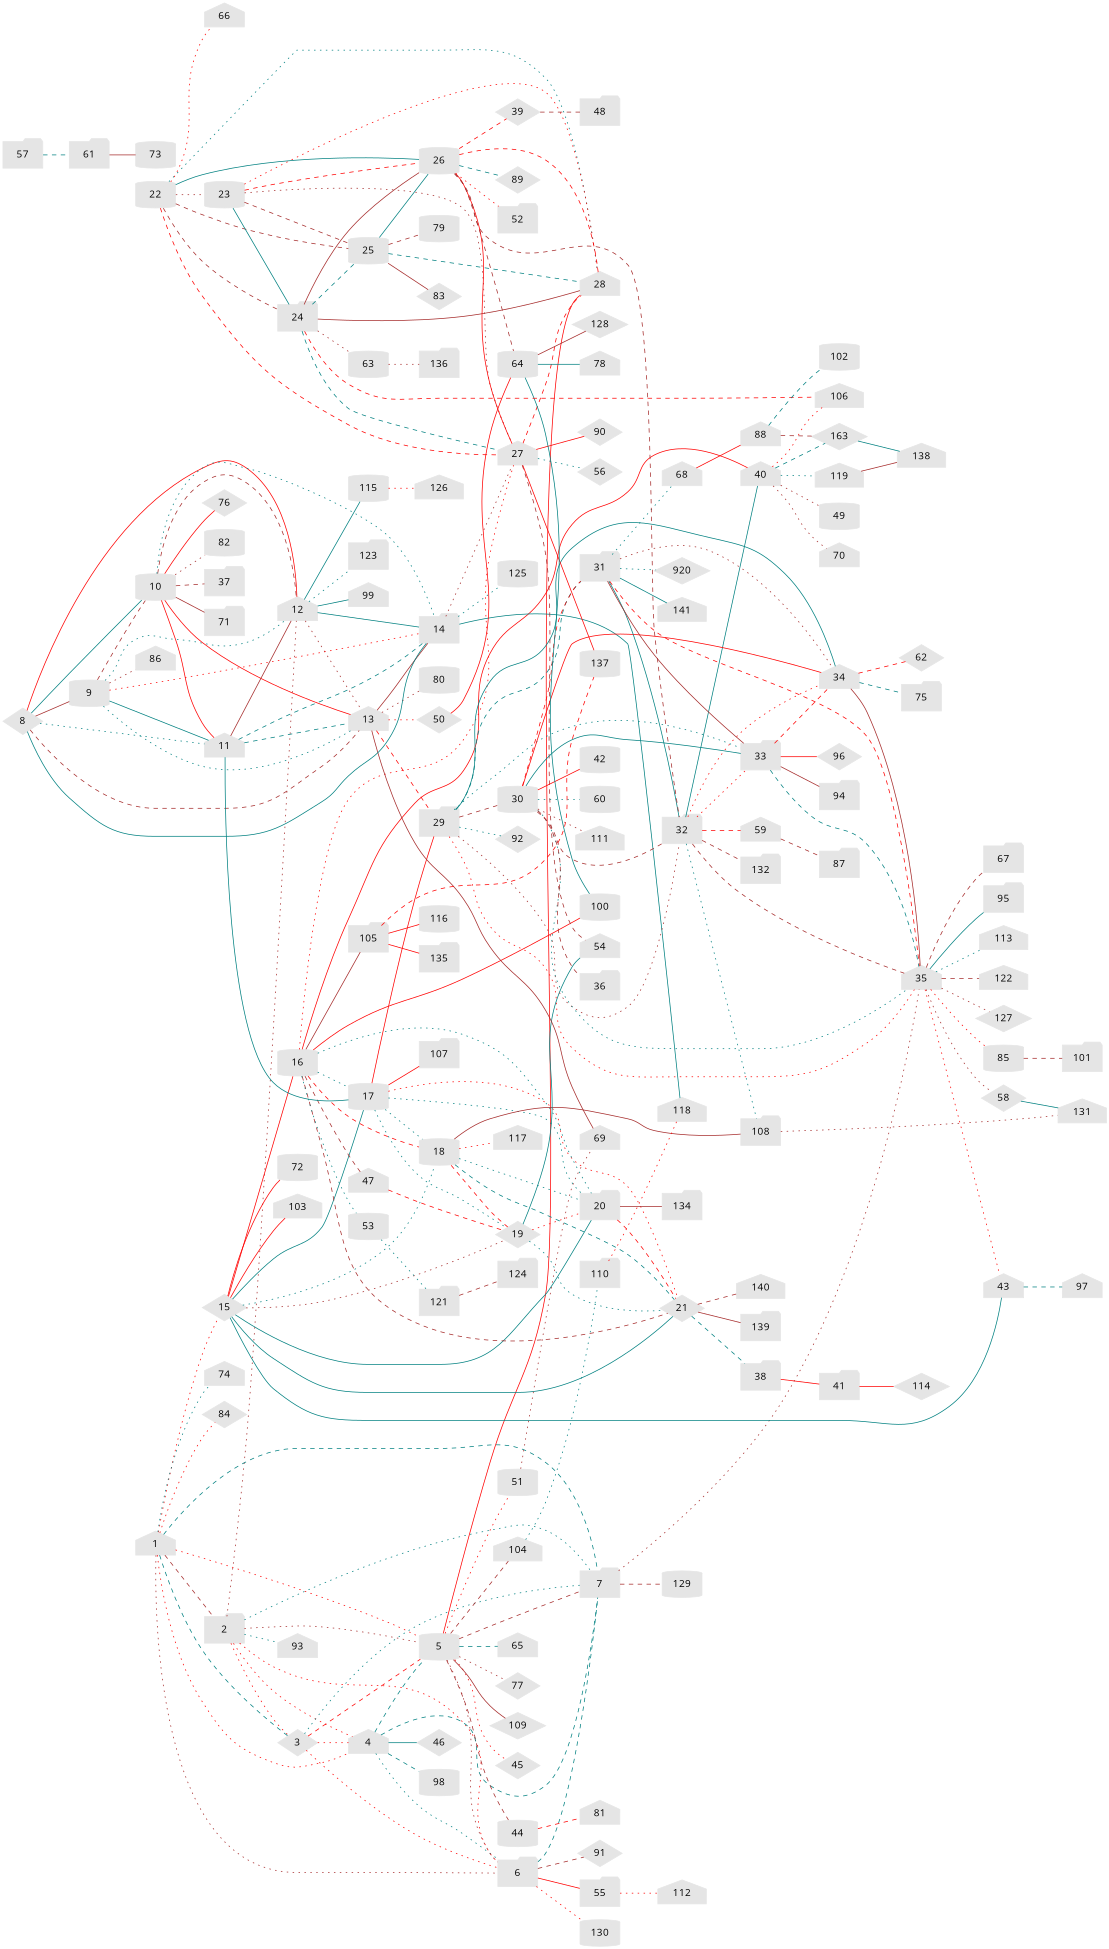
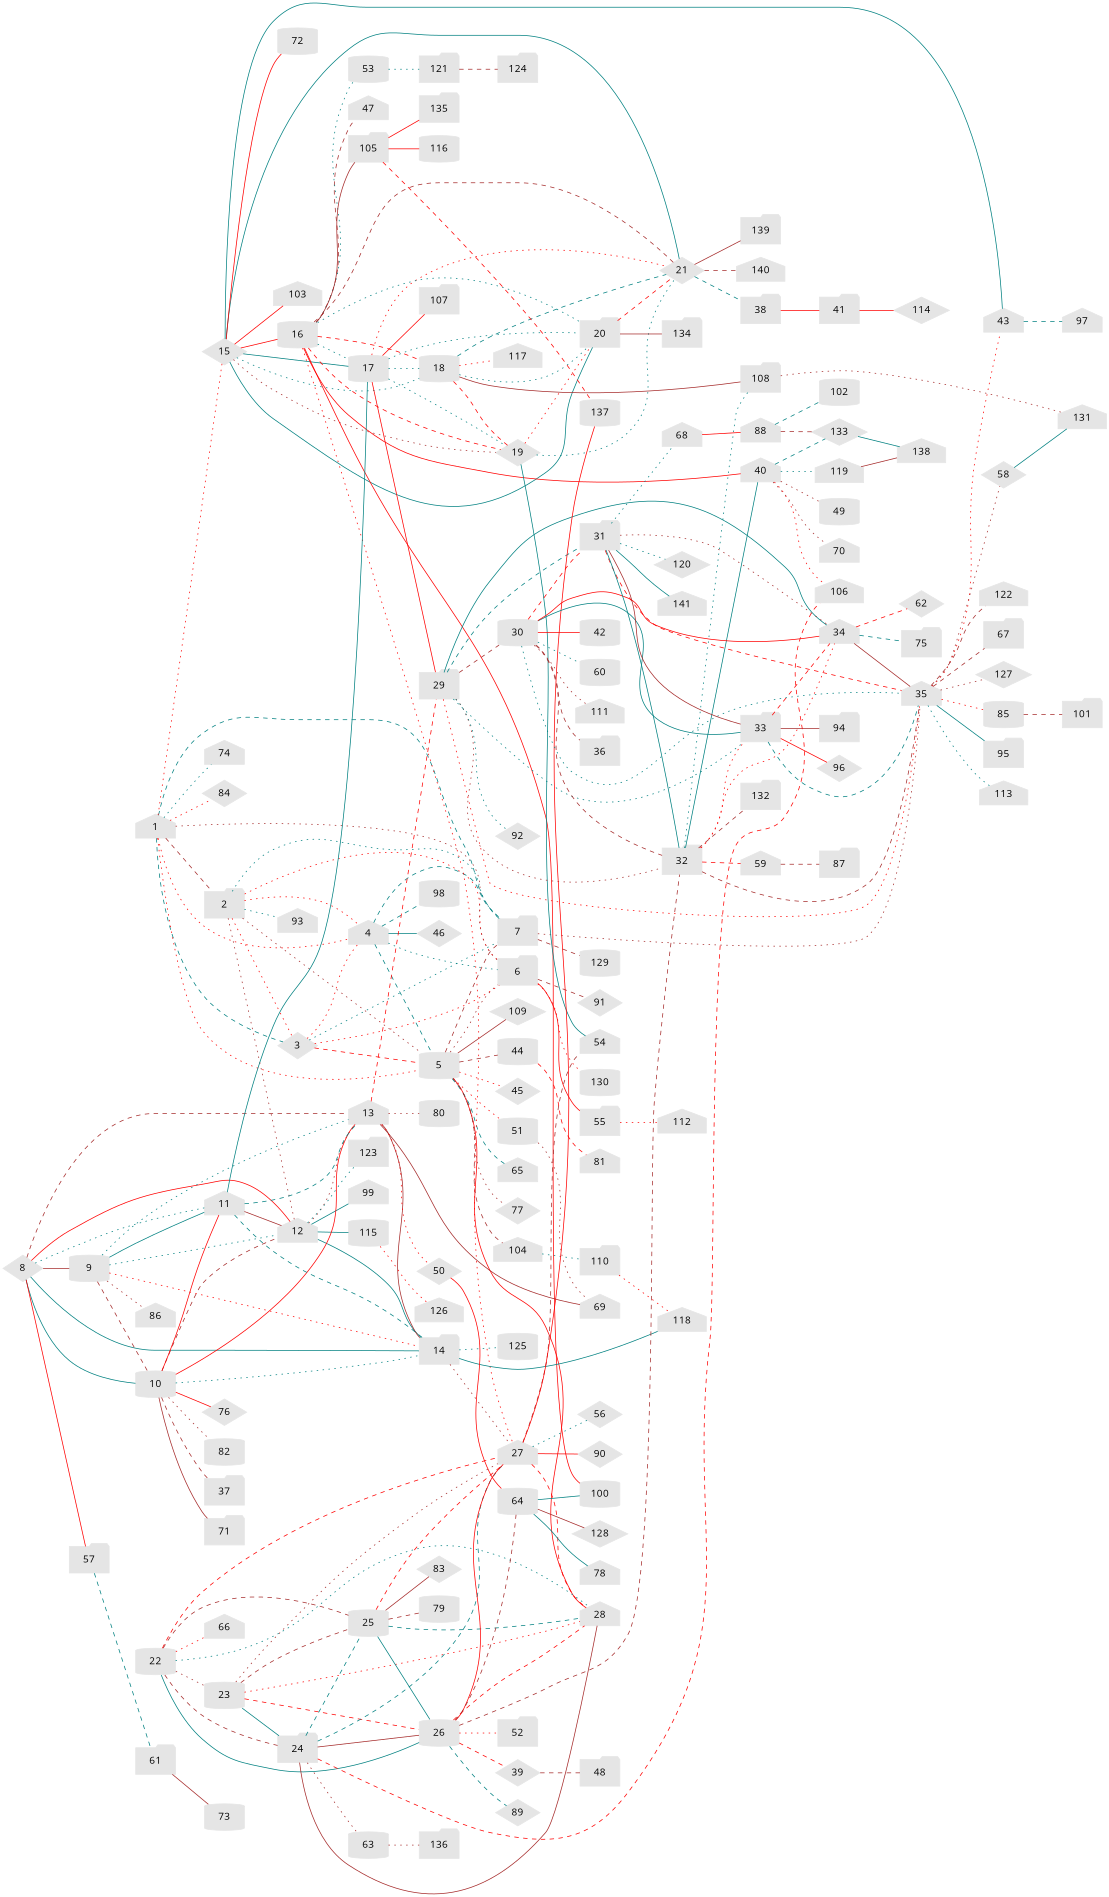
node "163": label "163" -> "133"
node "920": label "920" -> "120"
edge "47" -- "19": now "16" -- "19"
edge "8" -- "57": added
edge "27" -- "25": added
edge "7" -- "6": removed
